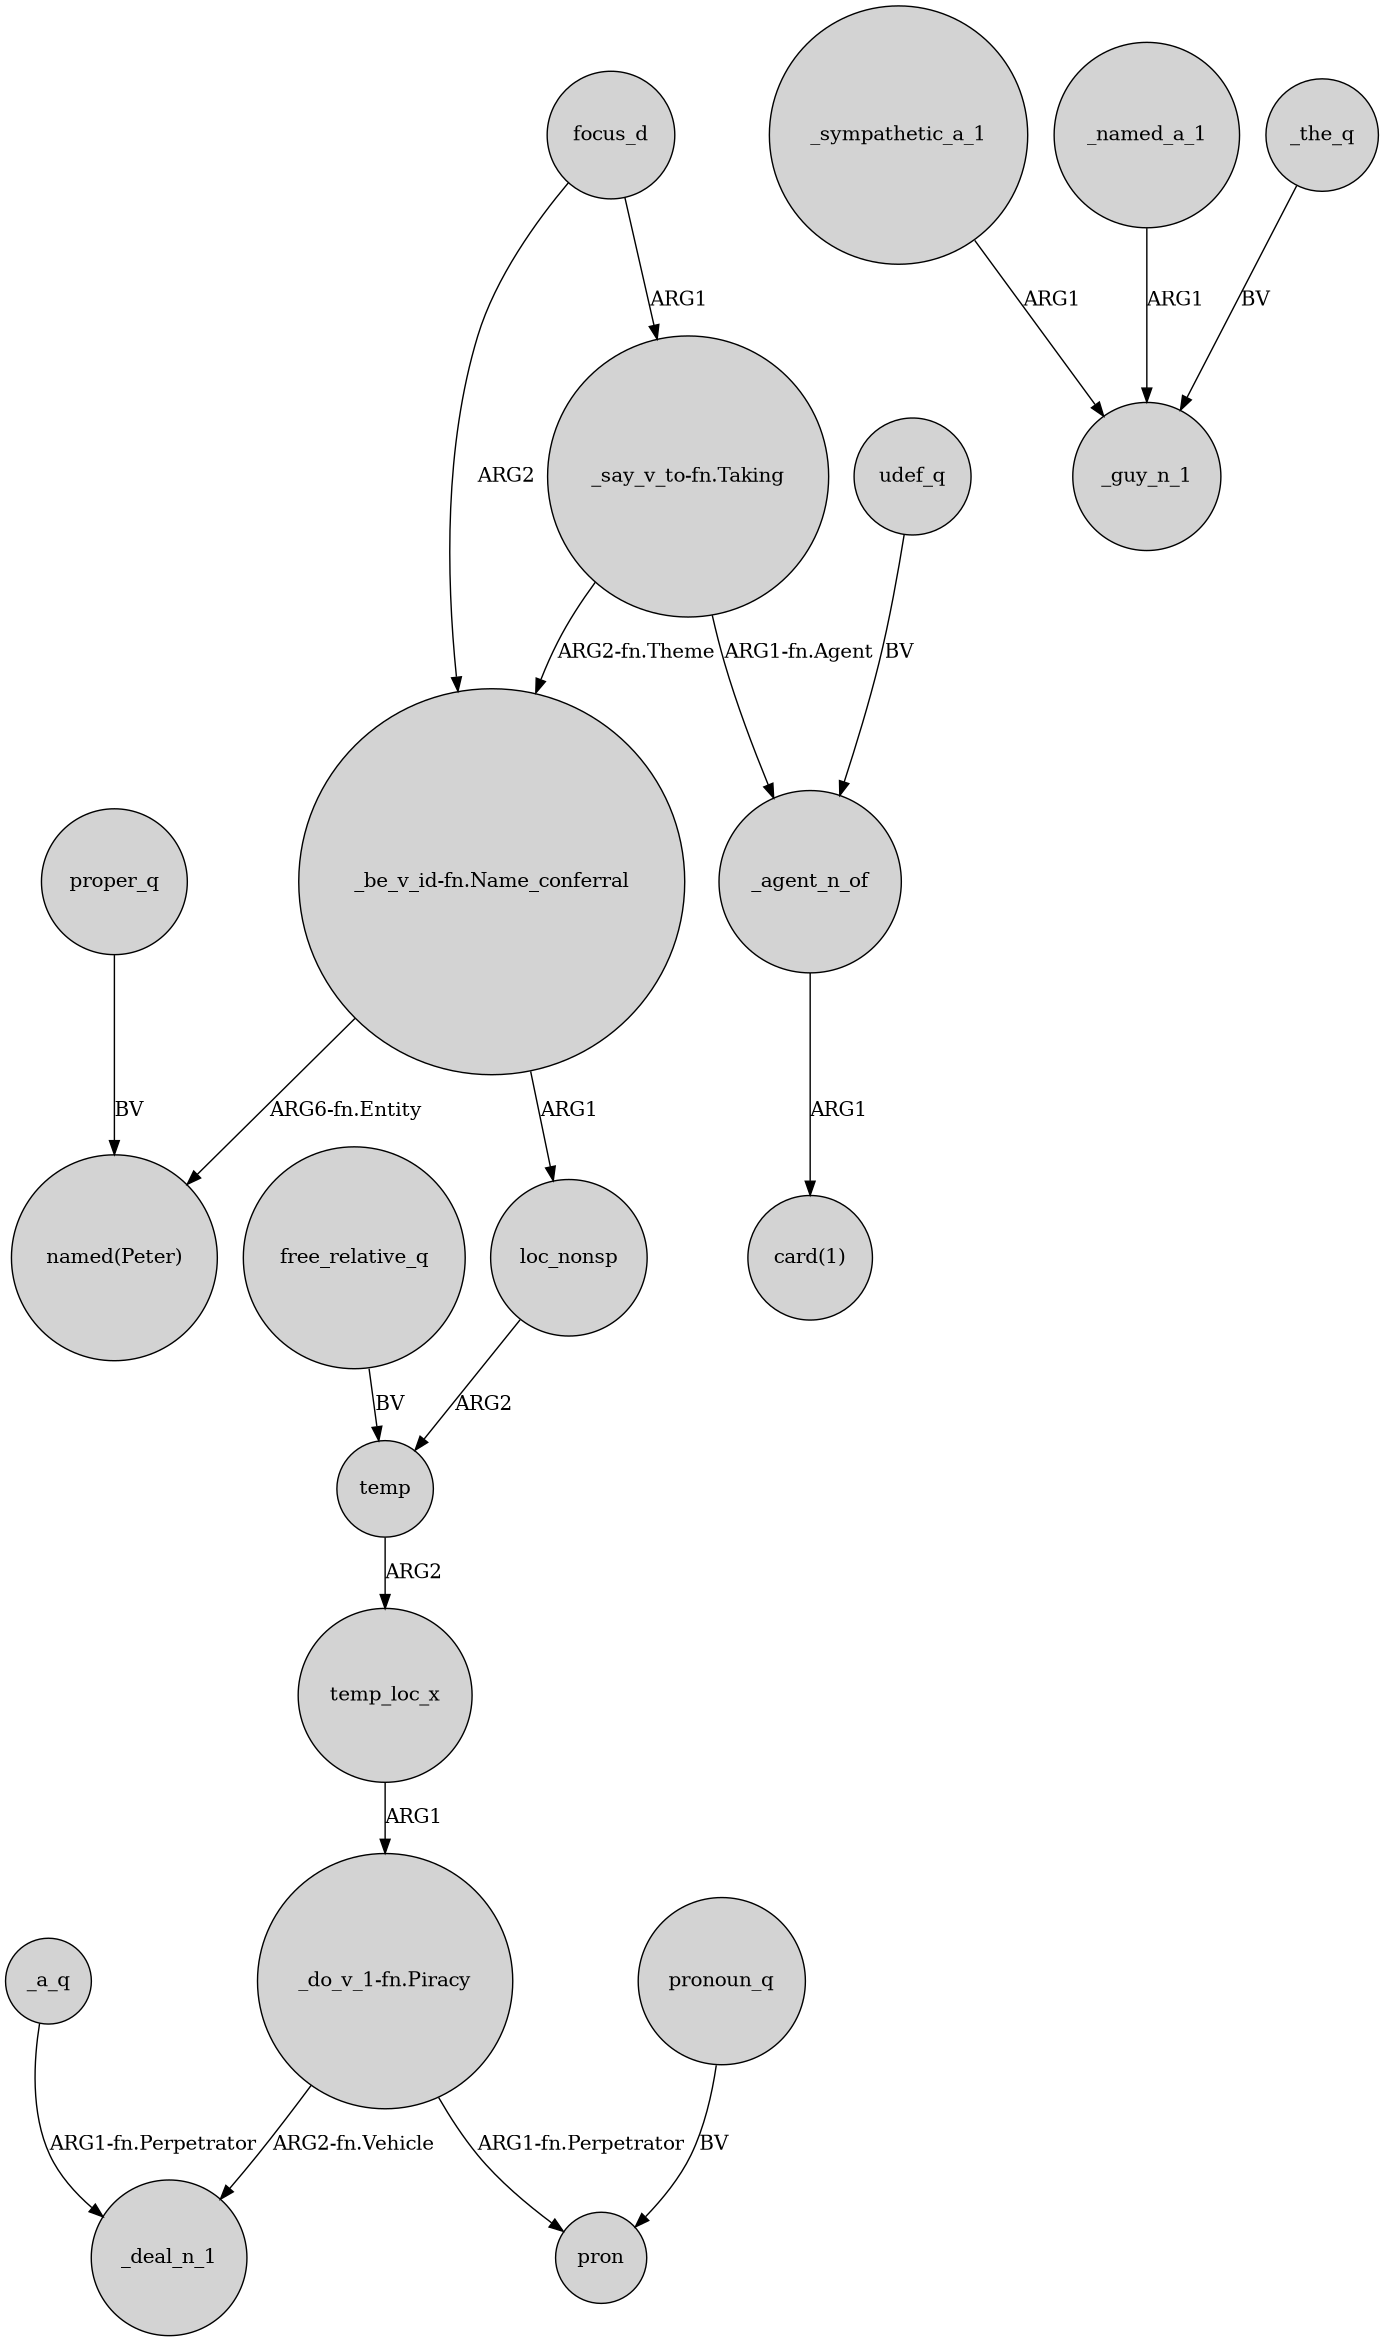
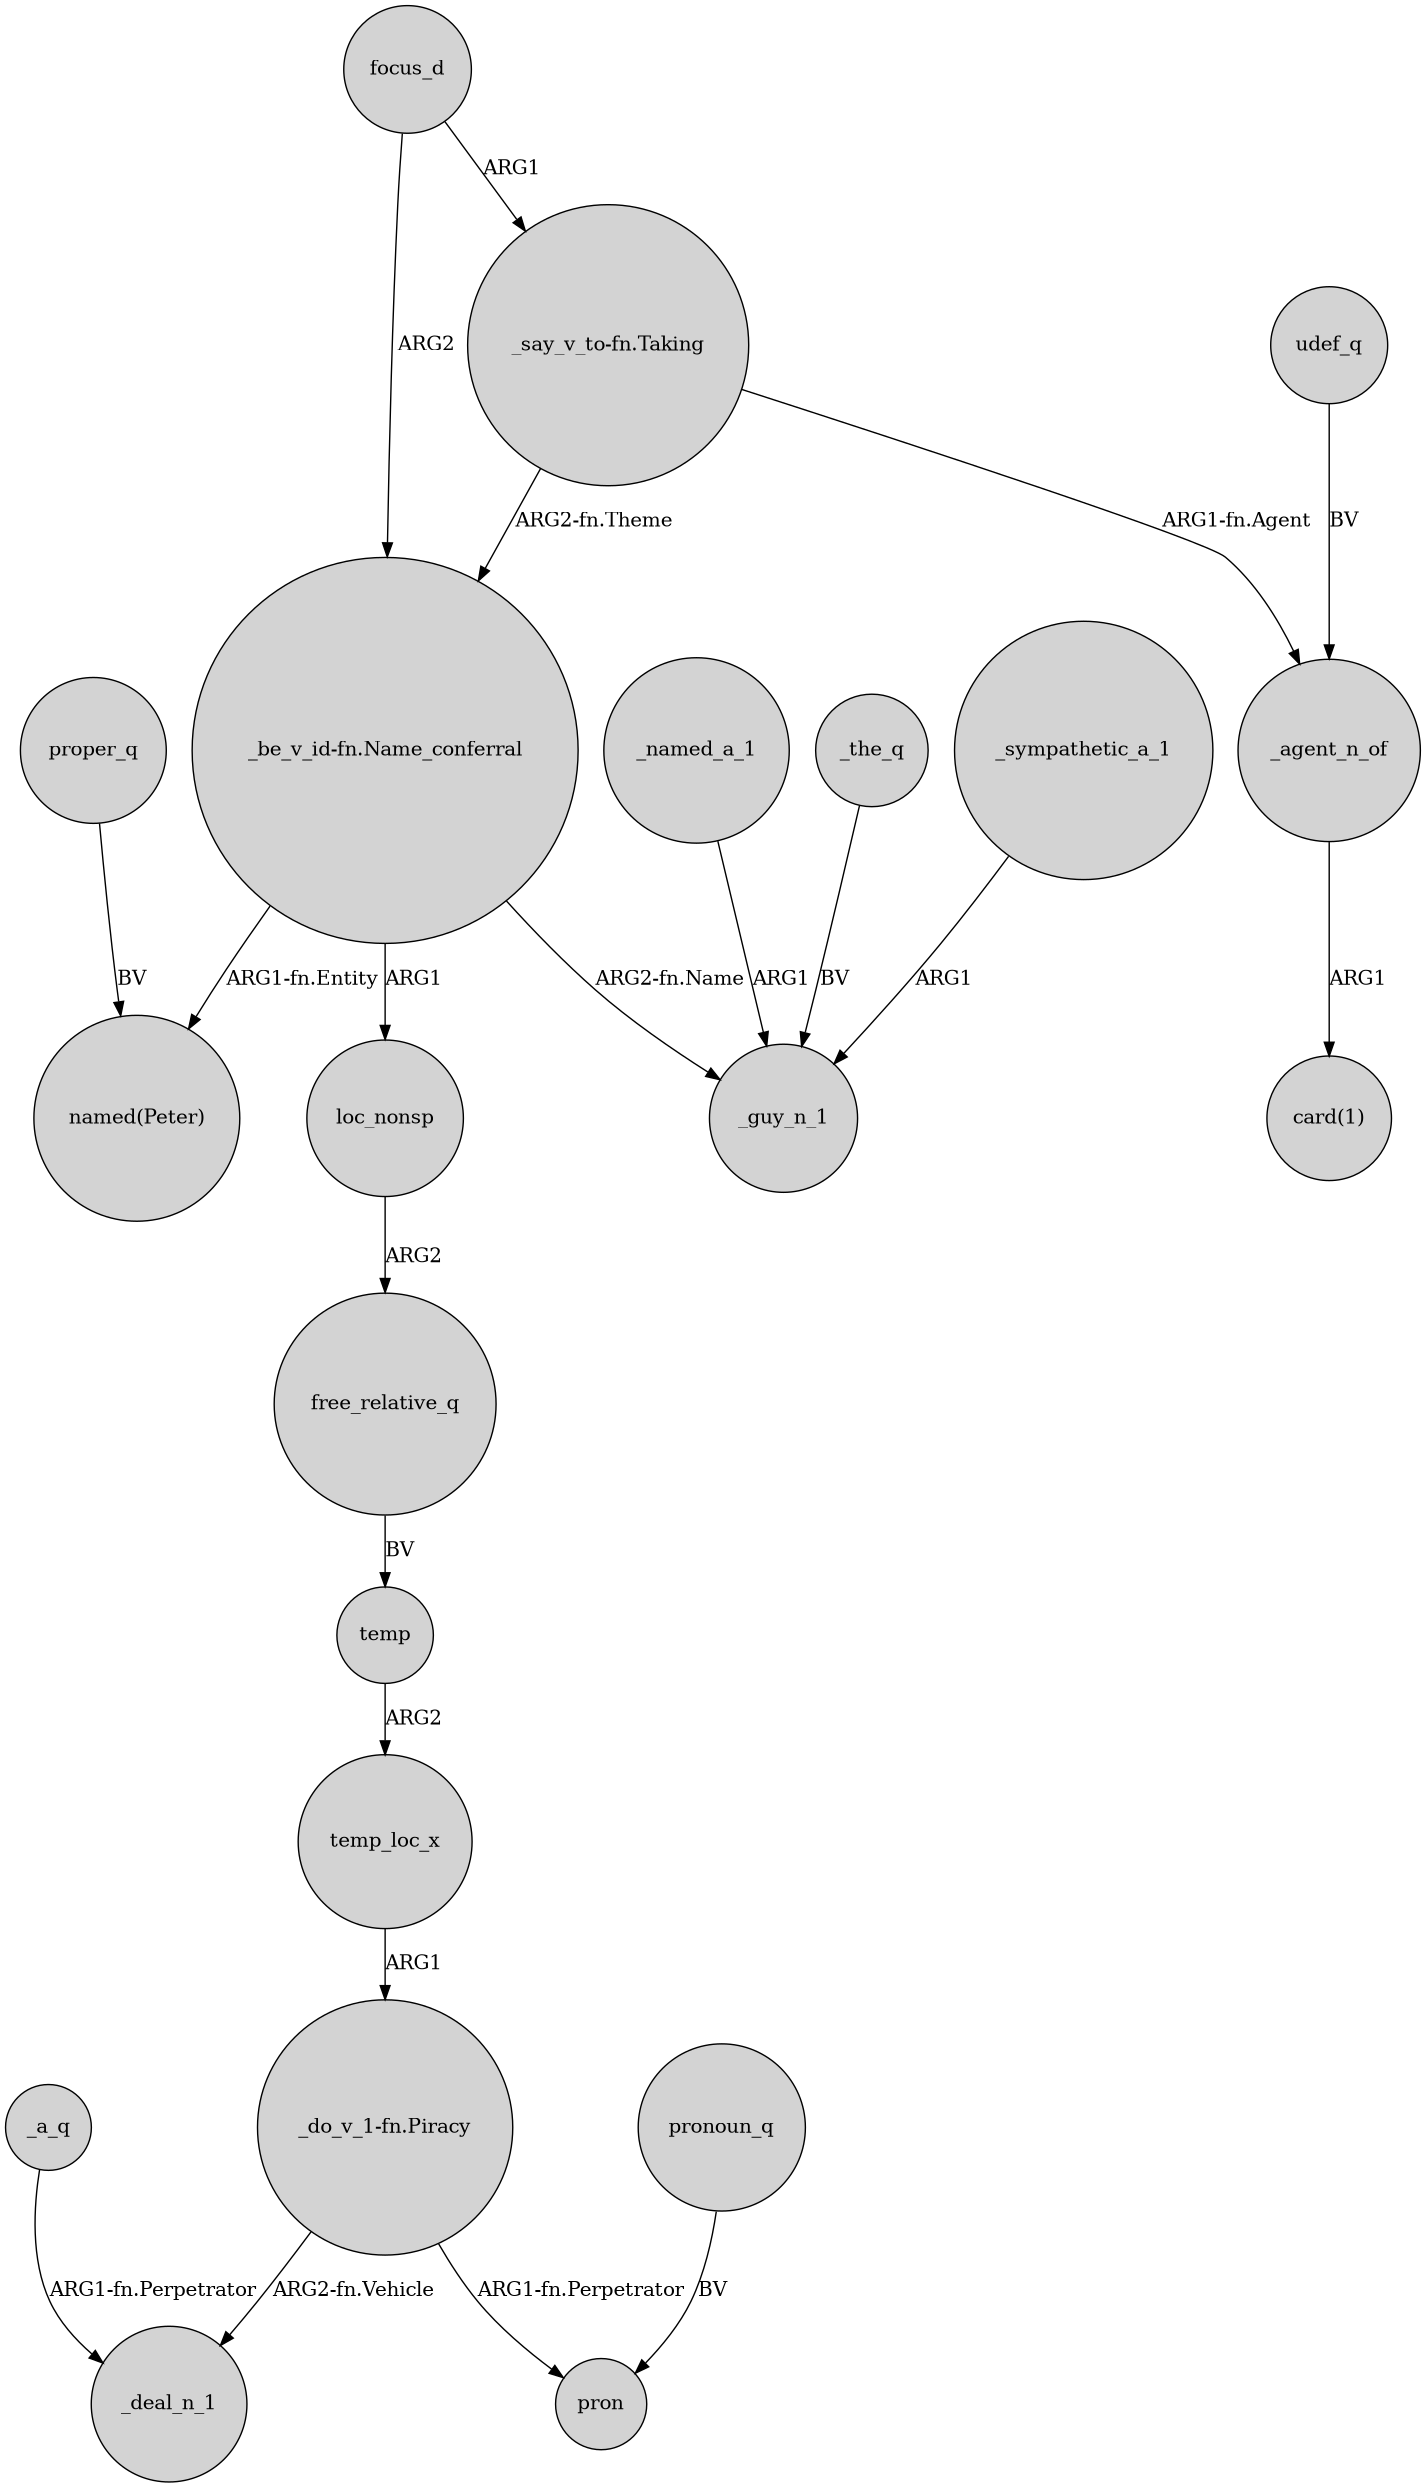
edge "_be_v_id-fn.Name_conferral" -> "_guy_n_1": added, label "ARG2-fn.Name"
edge "_be_v_id-fn.Name_conferral" -> "named(Peter)": label "ARG6-fn.Entity" -> "ARG1-fn.Entity"
edge "loc_nonsp" -> "temp": now "loc_nonsp" -> "free_relative_q"
